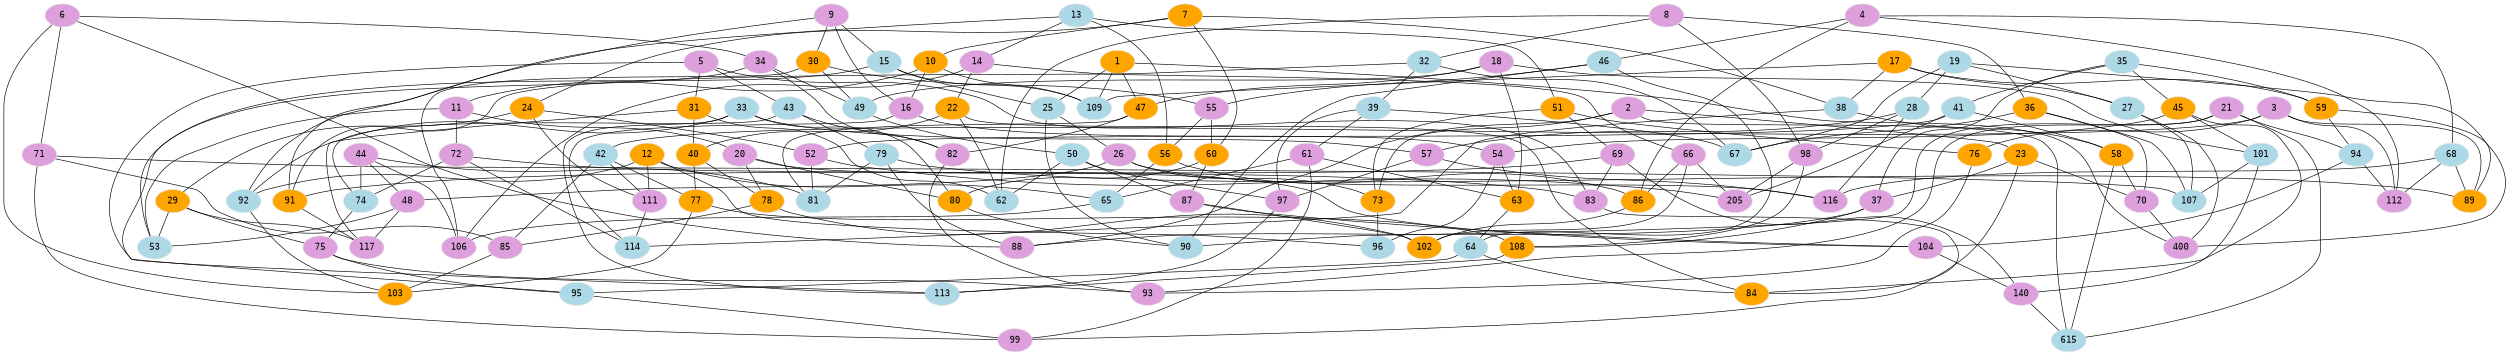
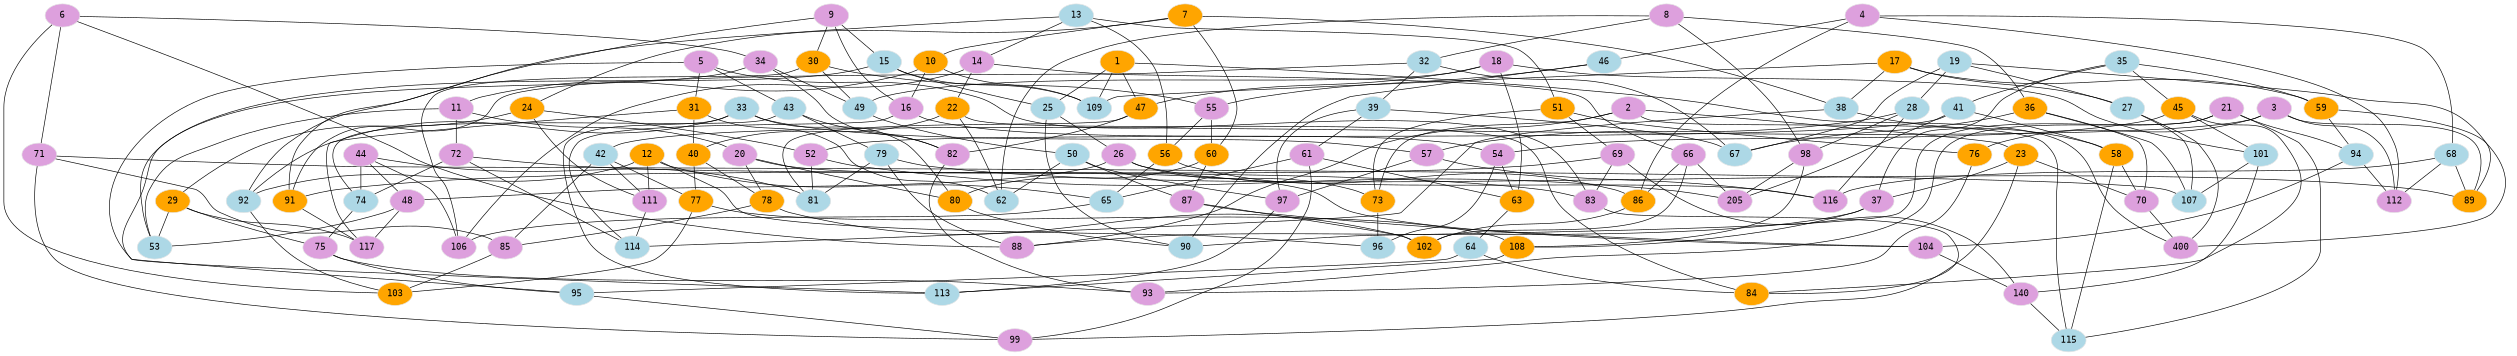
edge "46" -- "64": removed
node "615": label "615" -> "115"
